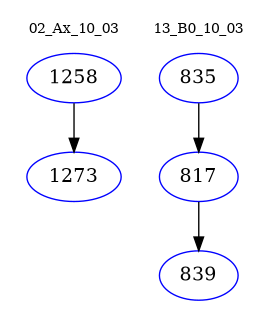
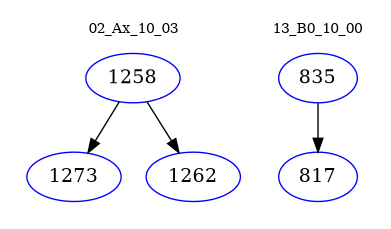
cluster "13_B0_10_03": label "13_B0_10_03" -> "13_B0_10_00"
node "1262": added
node "839": removed
